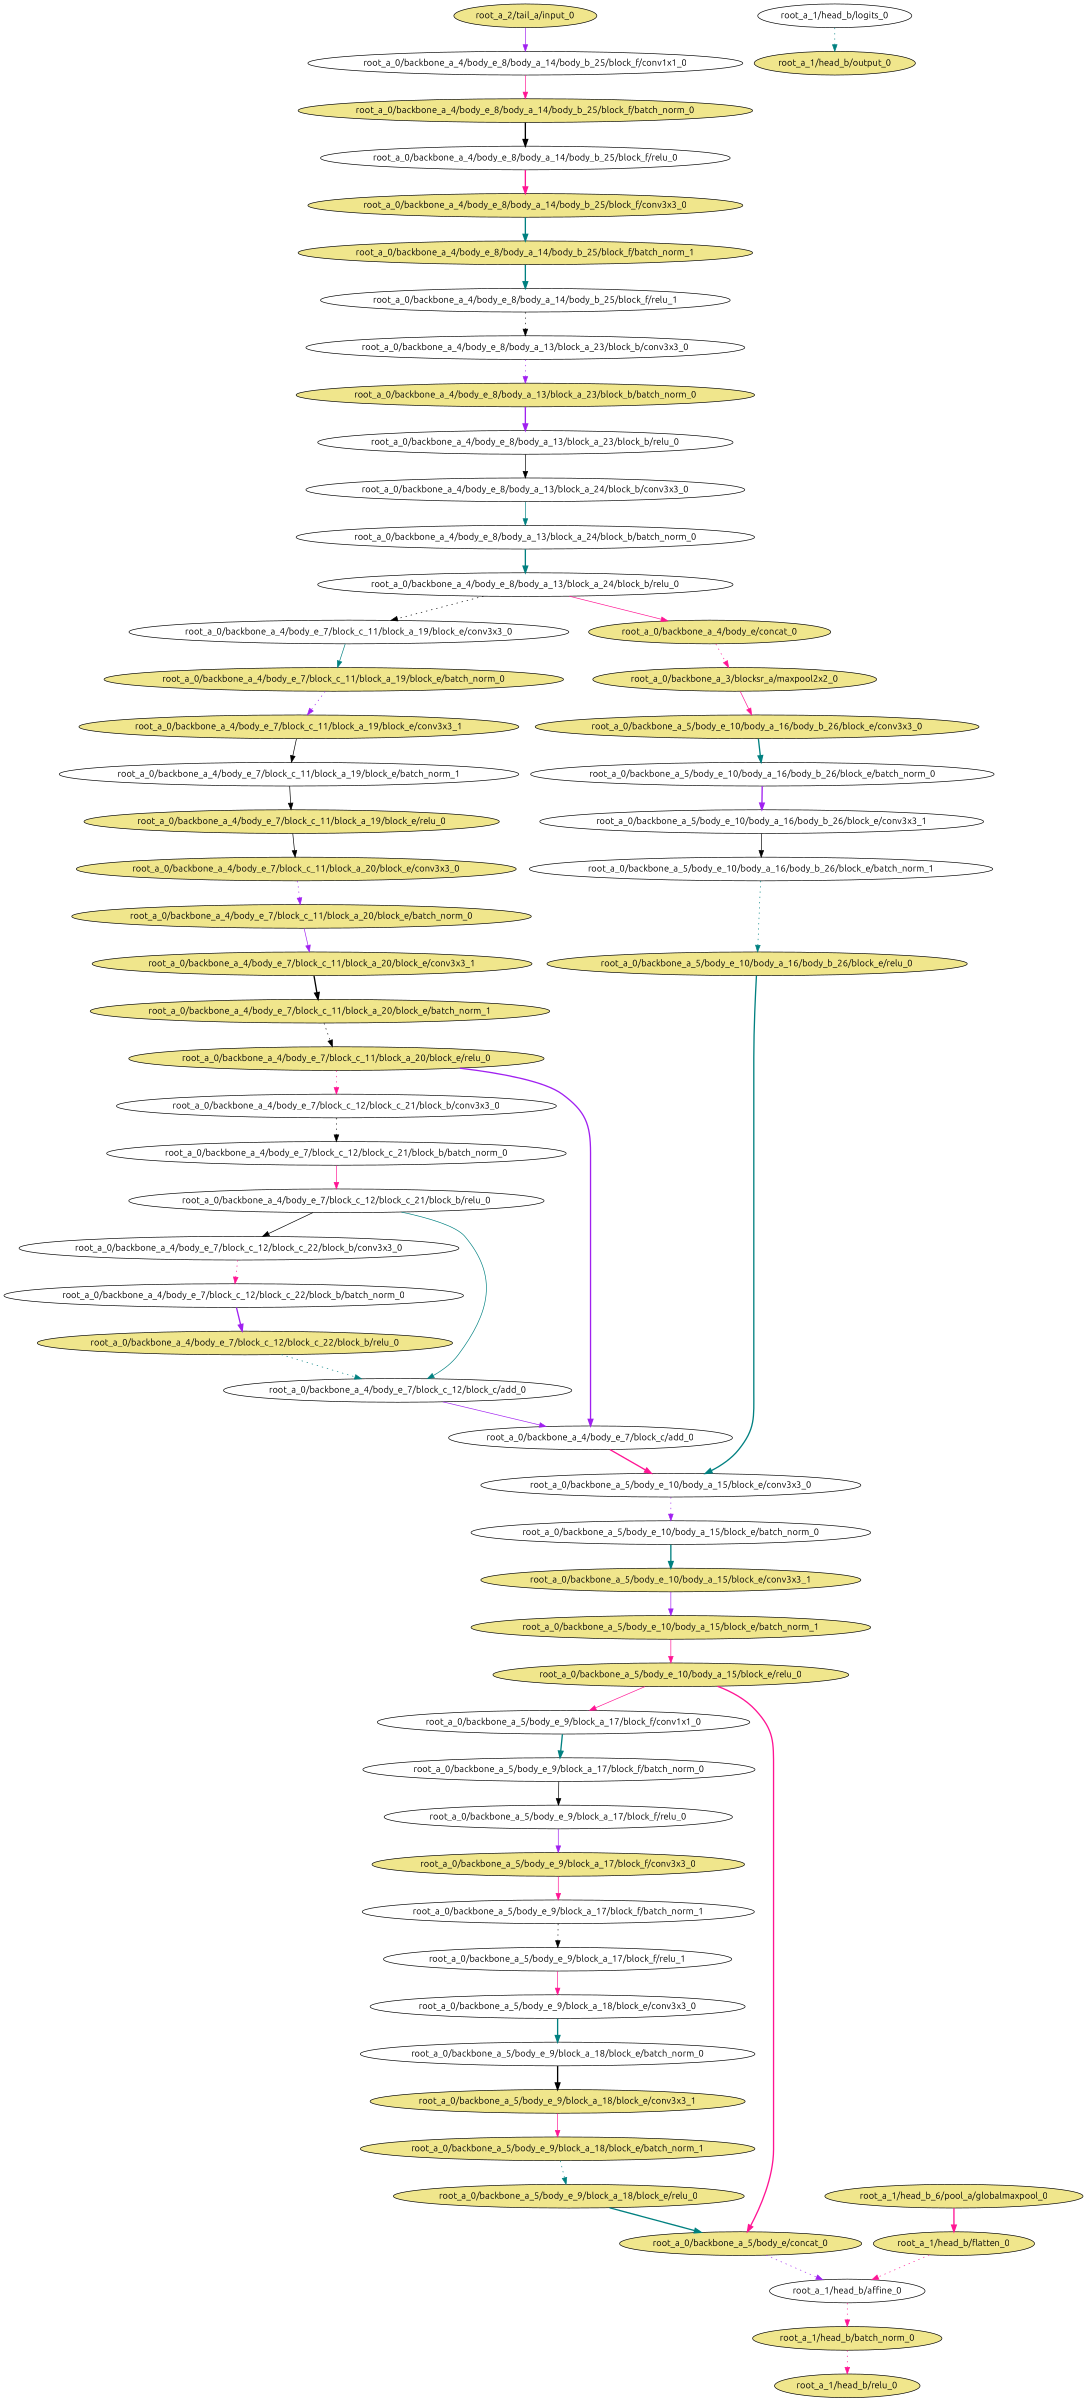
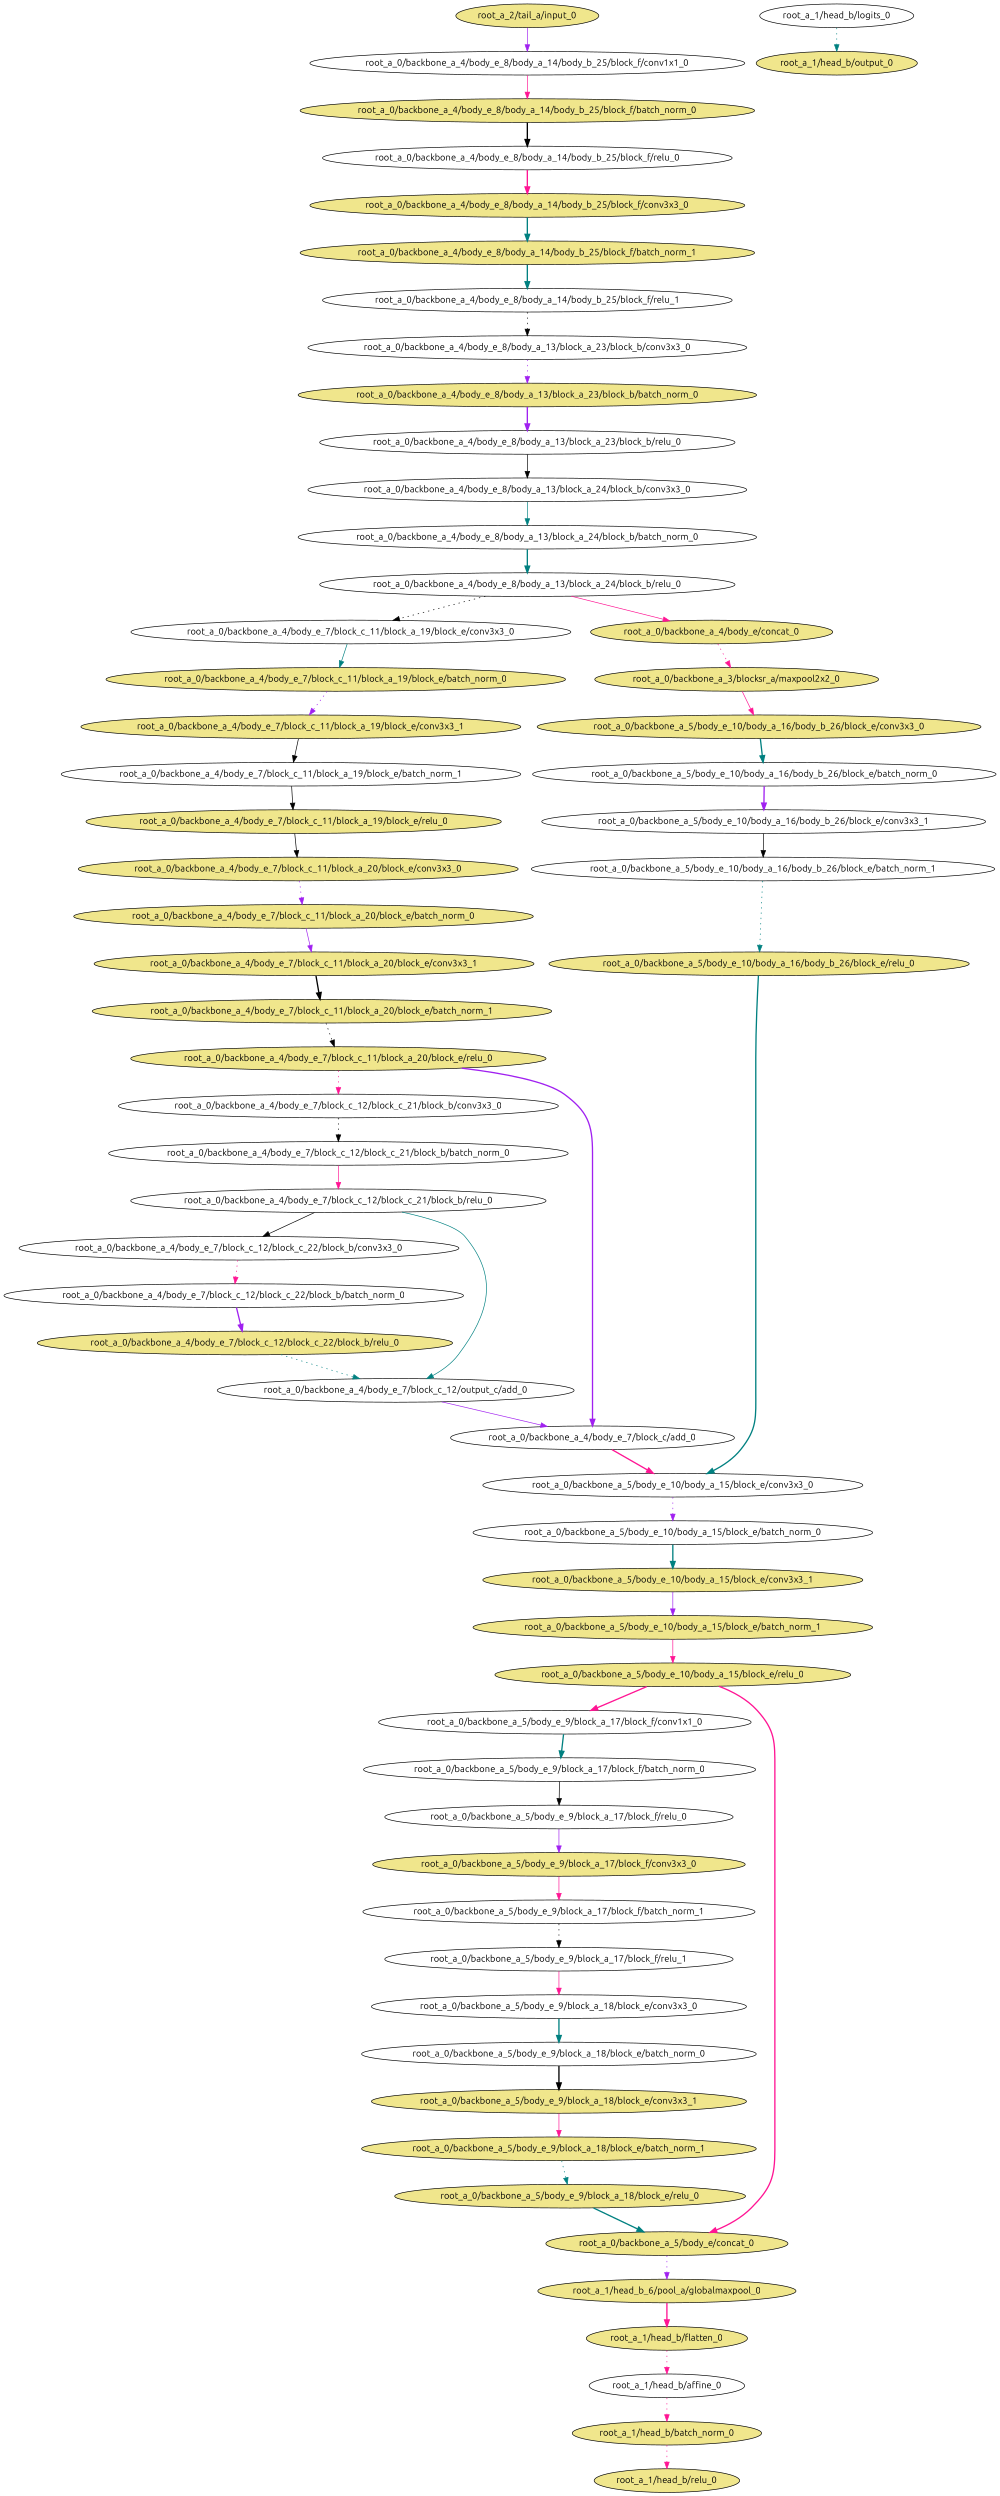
node "root_a_0/backbone_a_4/body_e_7/block_c_12/block_c/add_0": label "root_a_0/backbone_a_4/body_e_7/block_c_12/block_c/add_0" -> "root_a_0/backbone_a_4/body_e_7/block_c_12/output_c/add_0"
edge "root_a_0/backbone_a_5/body_e_10/body_a_15/block_e/relu_0" -> "root_a_0/backbone_a_5/body_e_9/block_a_17/block_f/conv1x1_0": style solid -> bold
edge "root_a_0/backbone_a_5/body_e/concat_0" -> "root_a_1/head_b/affine_0": now "root_a_0/backbone_a_5/body_e/concat_0" -> "root_a_1/head_b_6/pool_a/globalmaxpool_0"
